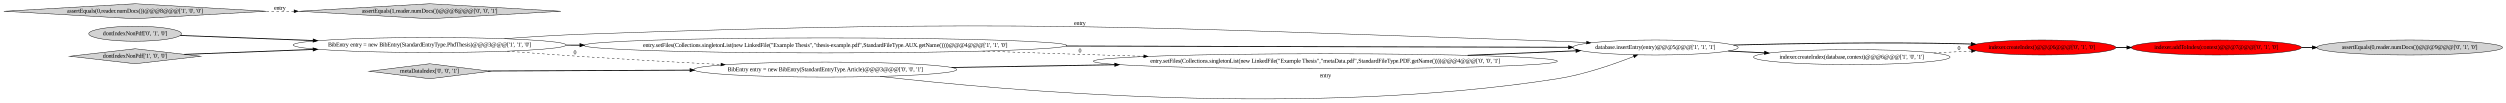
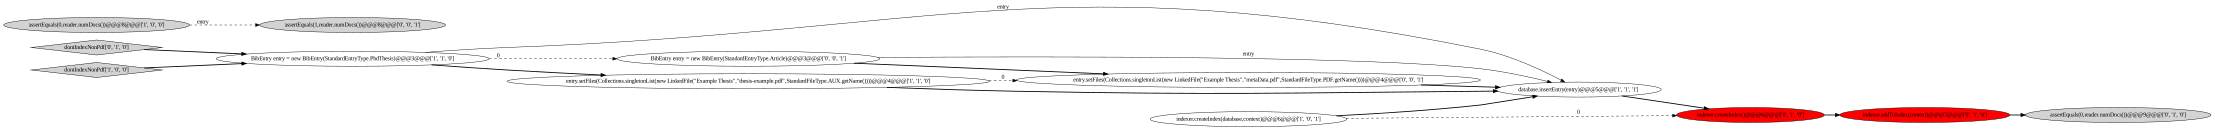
node "assertEquals(0,reader.numDocs())@@@8@@@['1', '0', '0']": shape diamond -> ellipse
node "assertEquals(1,reader.numDocs())@@@8@@@['0', '0', '1']": shape diamond -> ellipse
node "dontIndexNonPdf['0', '1', '0']": shape ellipse -> diamond
edge "database.insertEntry(entry)@@@5@@@['1', '1', '1']" -> "indexer.createIndex(database,context)@@@6@@@['1', '0', '1']": reversed
node "metaDataIndex['0', '0', '1']": removed
